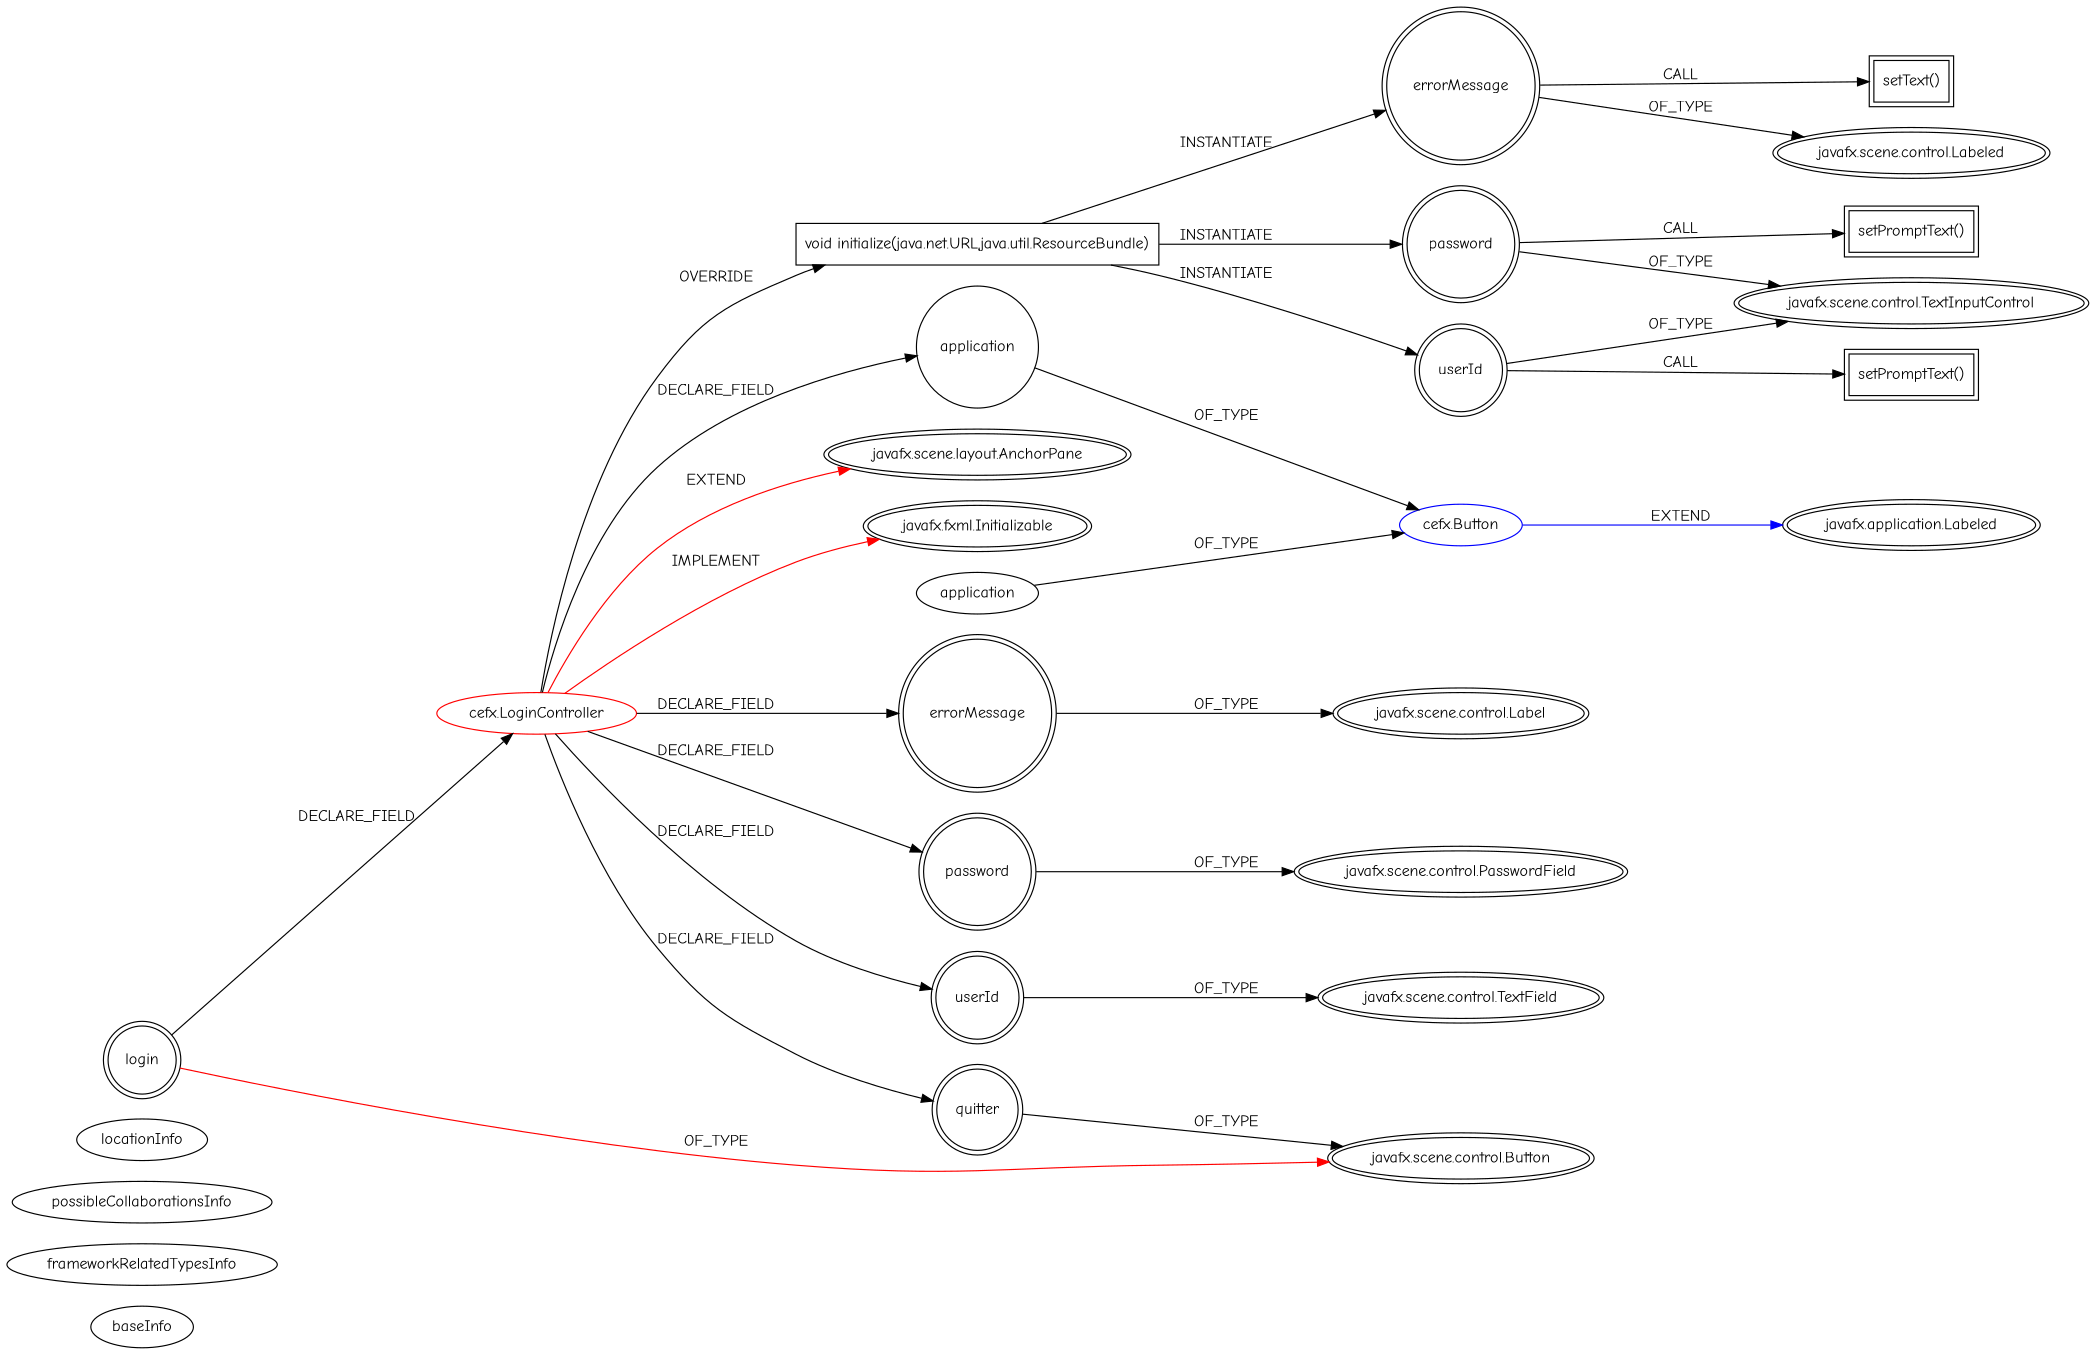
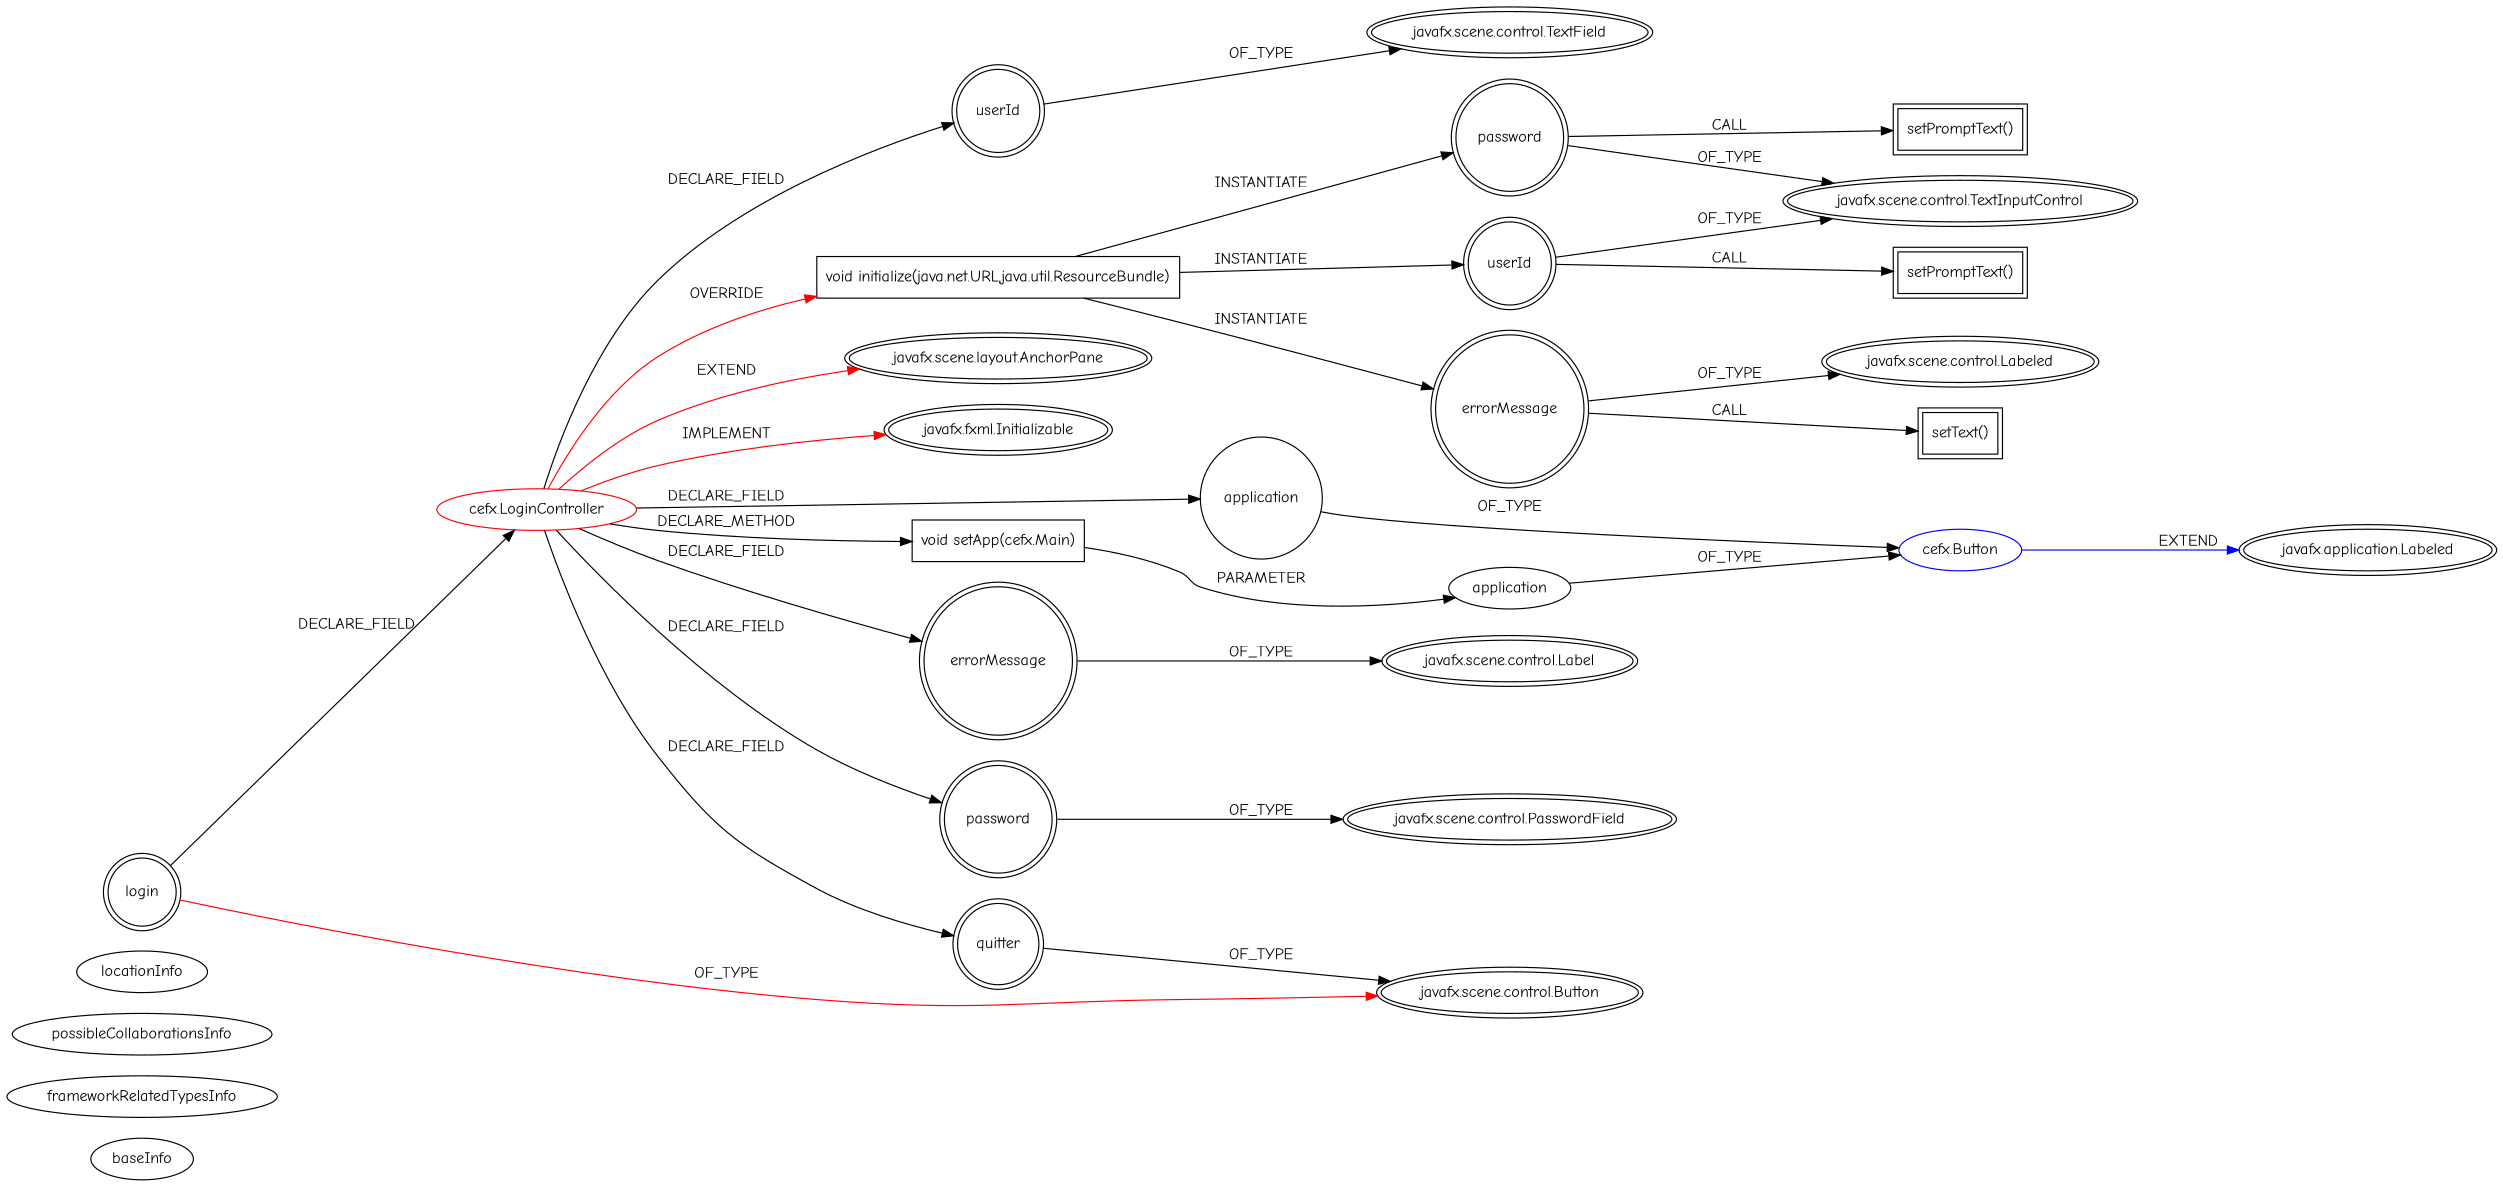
edge "cefx.LoginController" -> "void initialize(java.net.URL,java.util.ResourceBundle)": color black -> red
node "void setApp(cefx.Main)": added
